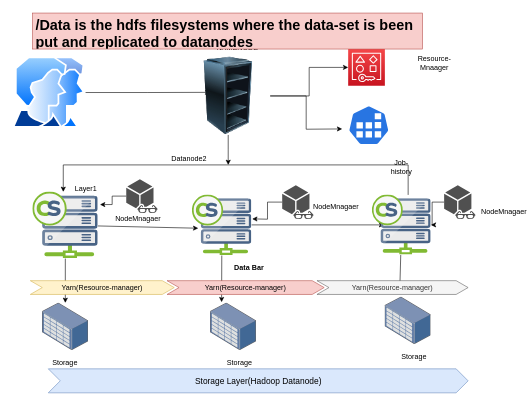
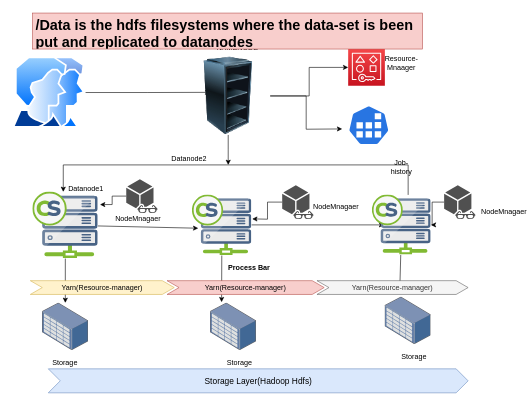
node "Resource-Mnaager": moved (435, 63) -> (402, 63)
node "Layer1": label "Layer1" -> "Datanode1"
node "Data Bar": label "Data Bar" -> "Process Bar"
node "Storage Layer(Hadoop Datanode)": label "Storage Layer(Hadoop Datanode)" -> "Storage Layer(Hadoop Hdfs)"
